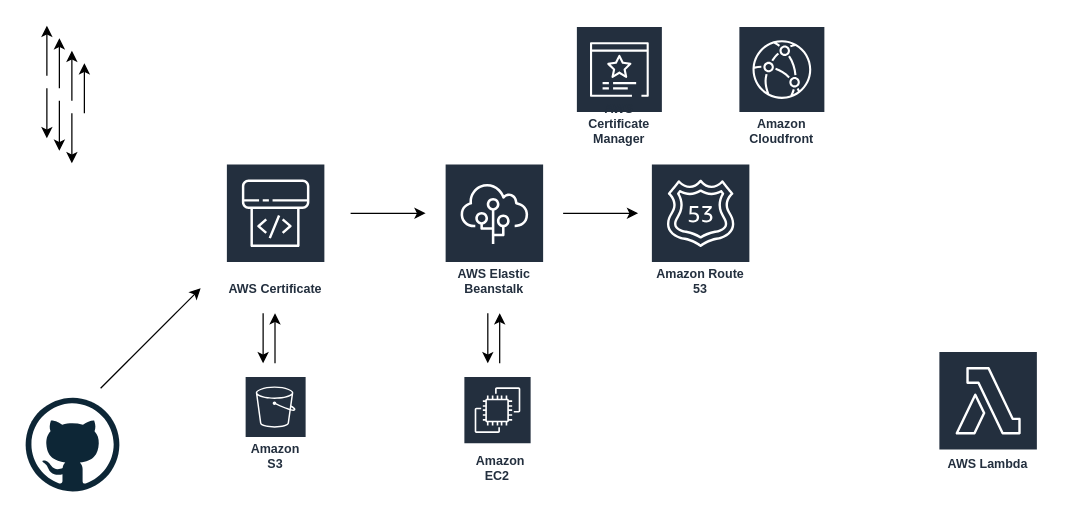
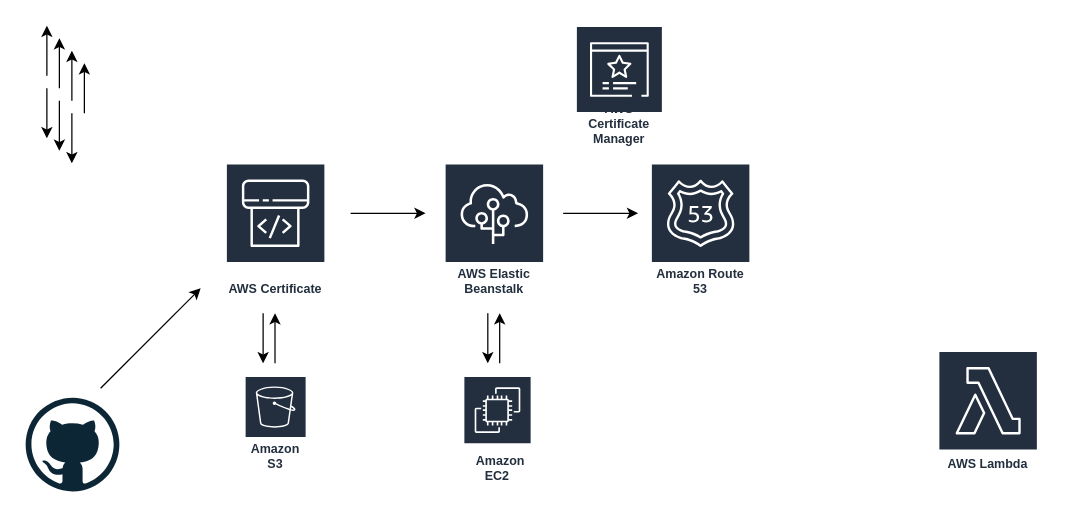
node "Amazon Cloudfront": removed
